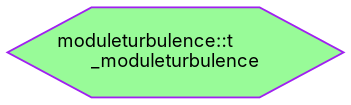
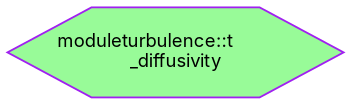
node "moduleturbulence::t _moduleturbulence": label "moduleturbulence::t _moduleturbulence" -> "moduleturbulence::t _diffusivity"
